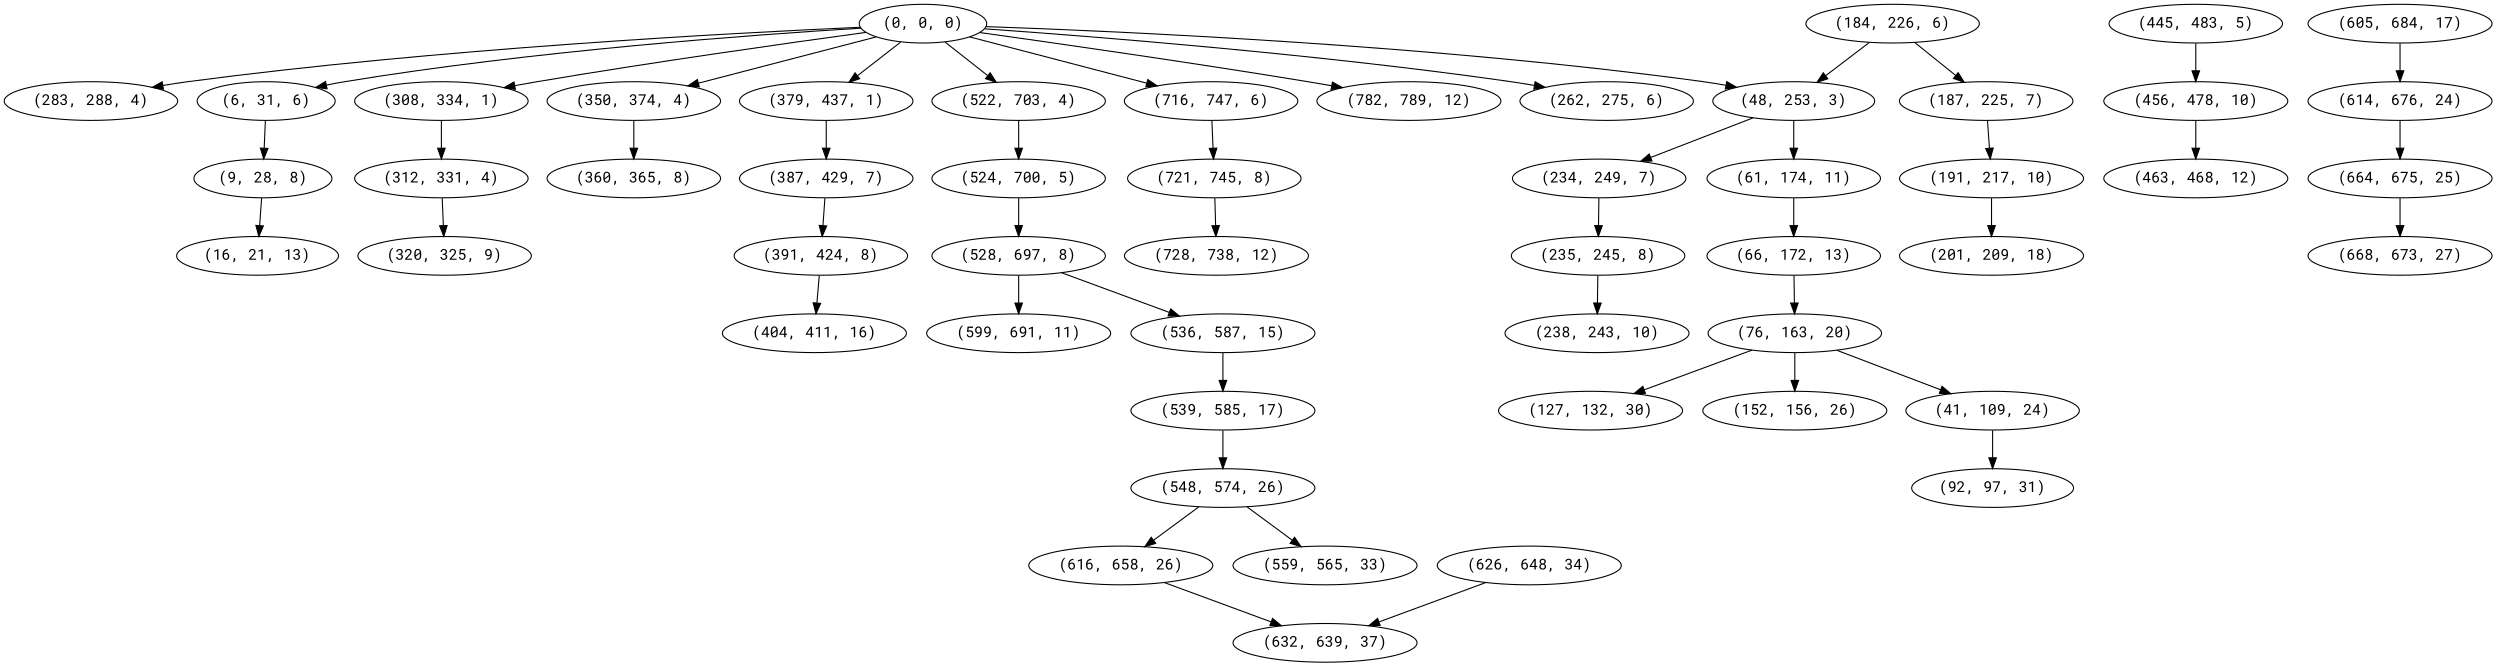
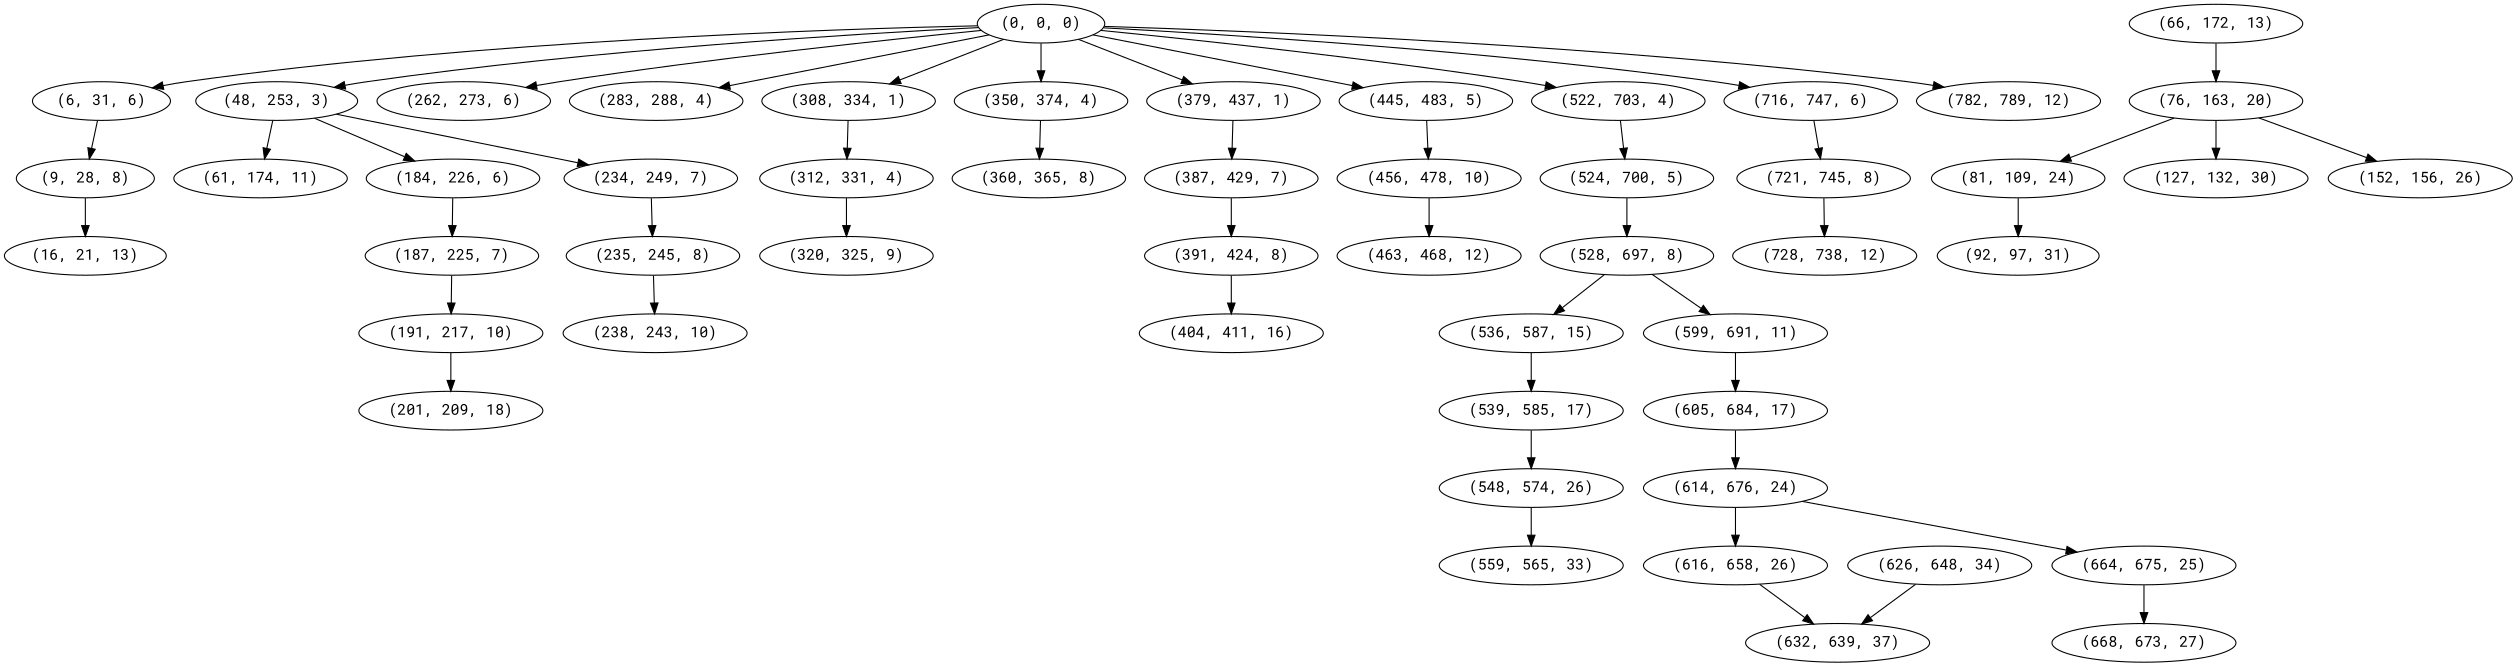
edge "(184, 226, 6)" -> "(48, 253, 3)": reversed
edge "(0, 0, 0)" -> "(445, 483, 5)": added
node "(262, 275, 6)": label "(262, 275, 6)" -> "(262, 273, 6)"
edge "(61, 174, 11)" -> "(66, 172, 13)": removed
edge "(599, 691, 11)" -> "(605, 684, 17)": added
node "(41, 109, 24)": label "(41, 109, 24)" -> "(81, 109, 24)"
edge "(548, 574, 26)" -> "(616, 658, 26)": now "(614, 676, 24)" -> "(616, 658, 26)"
